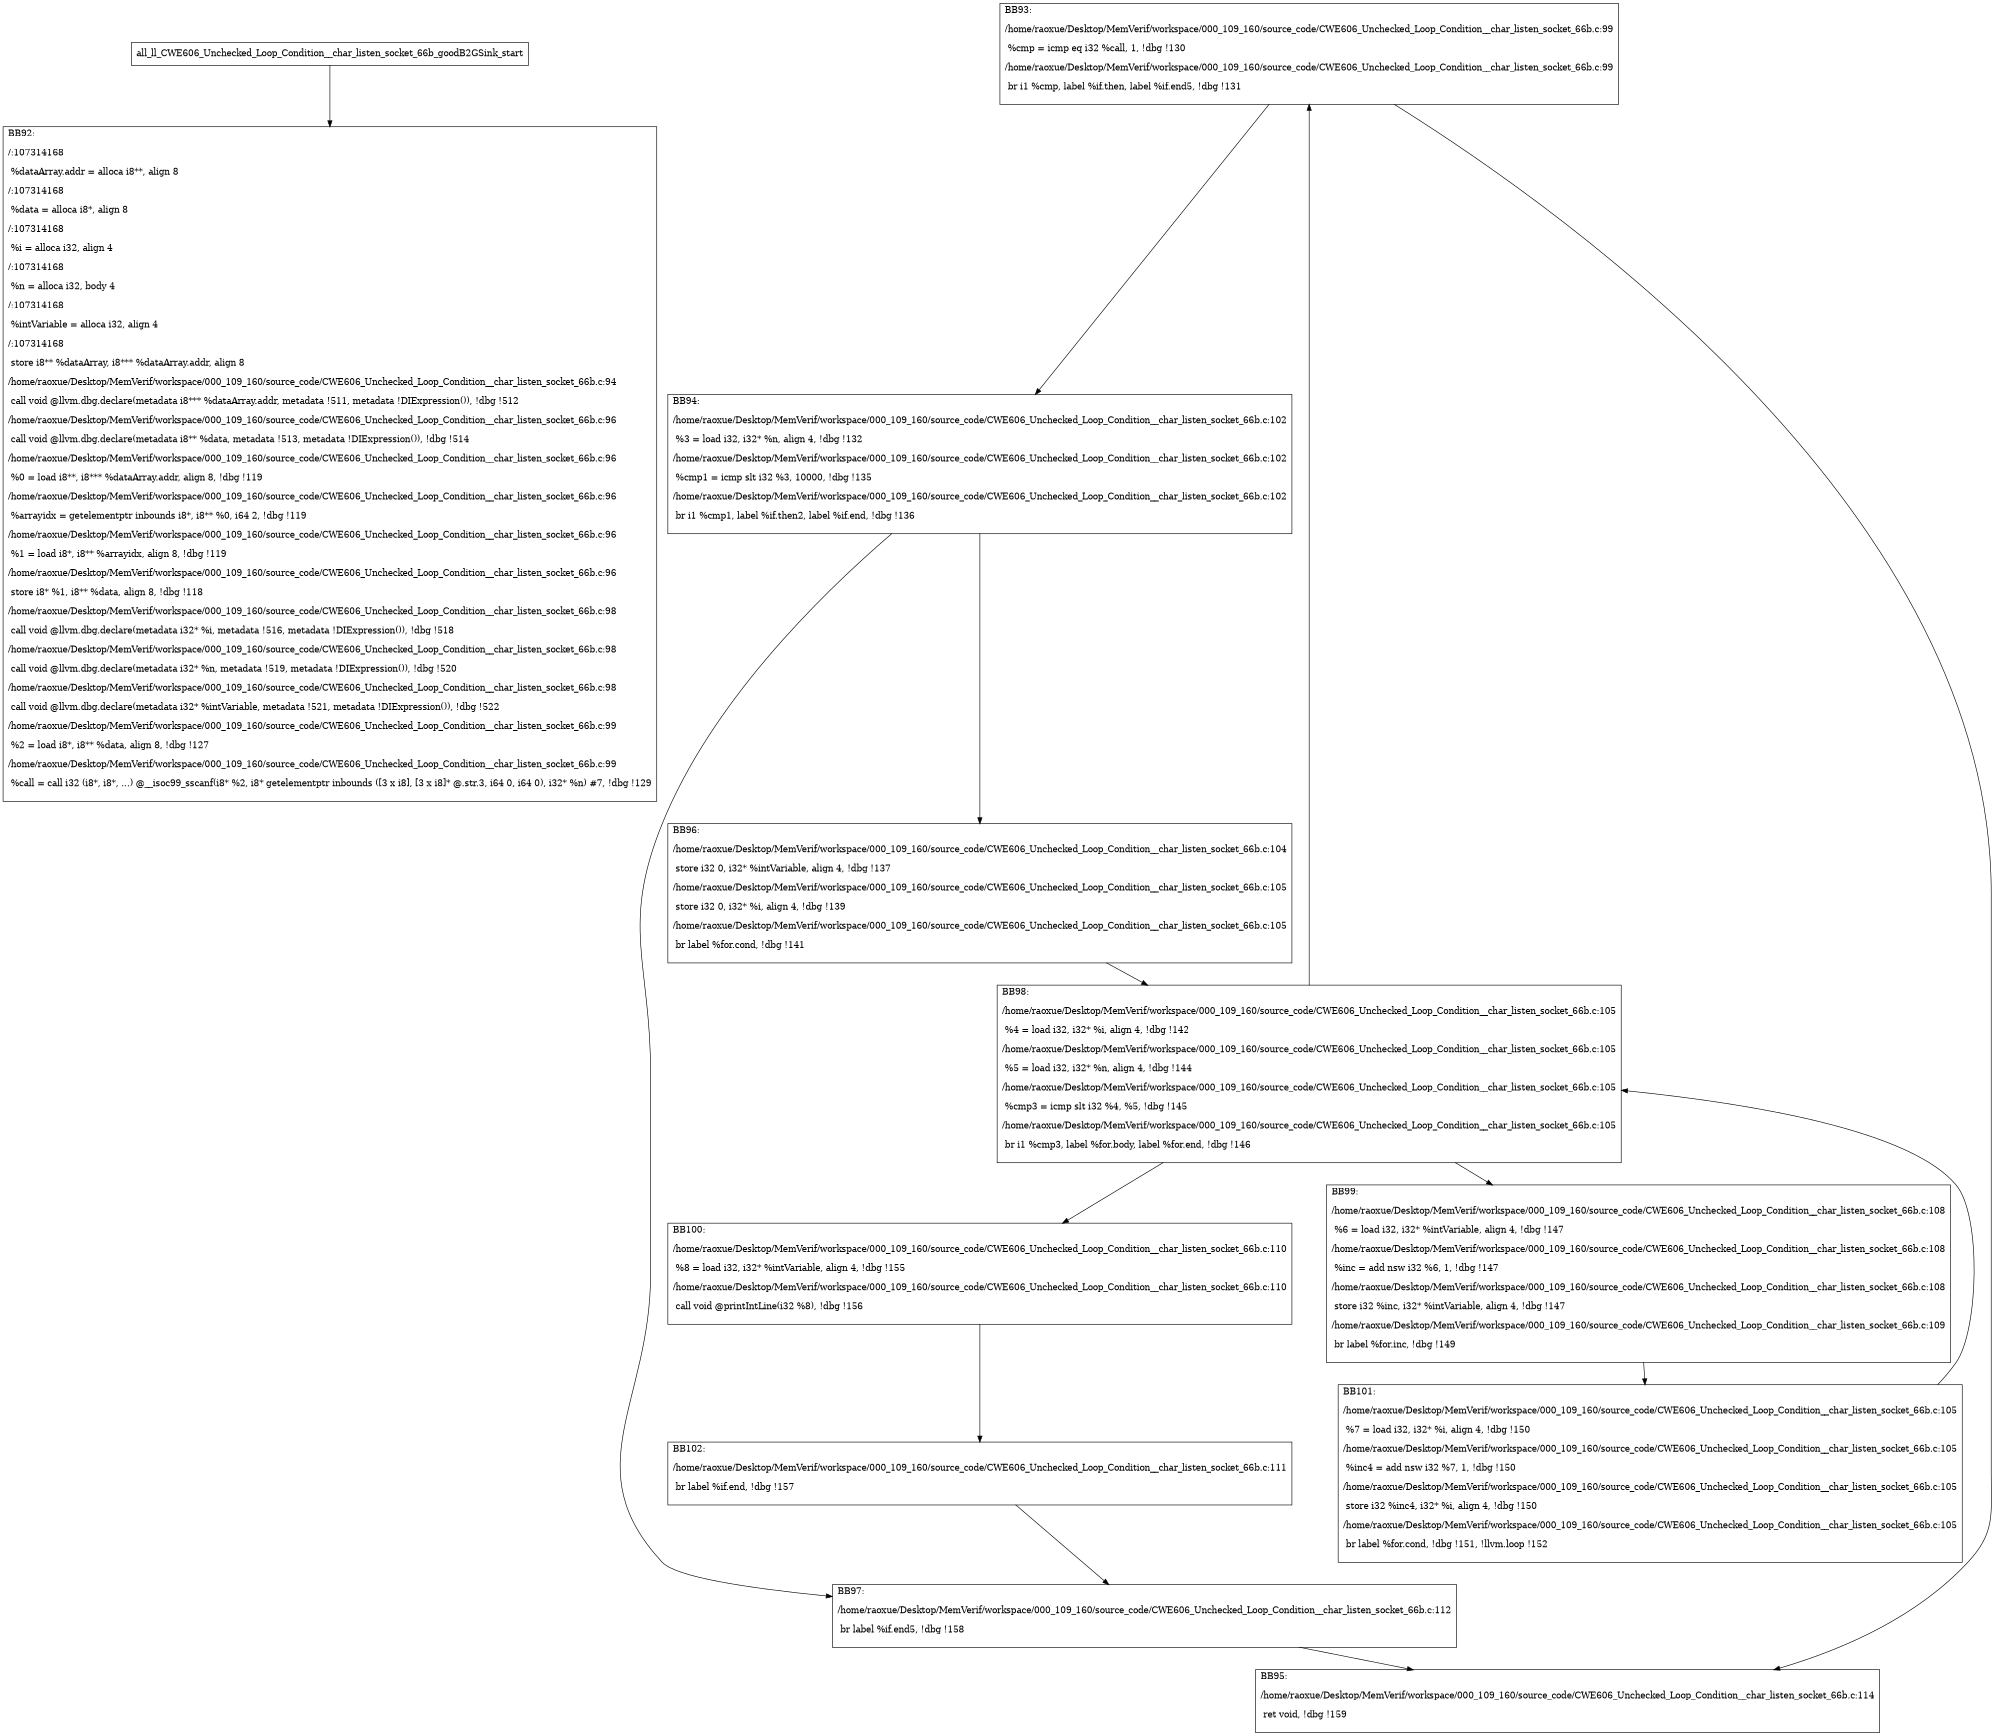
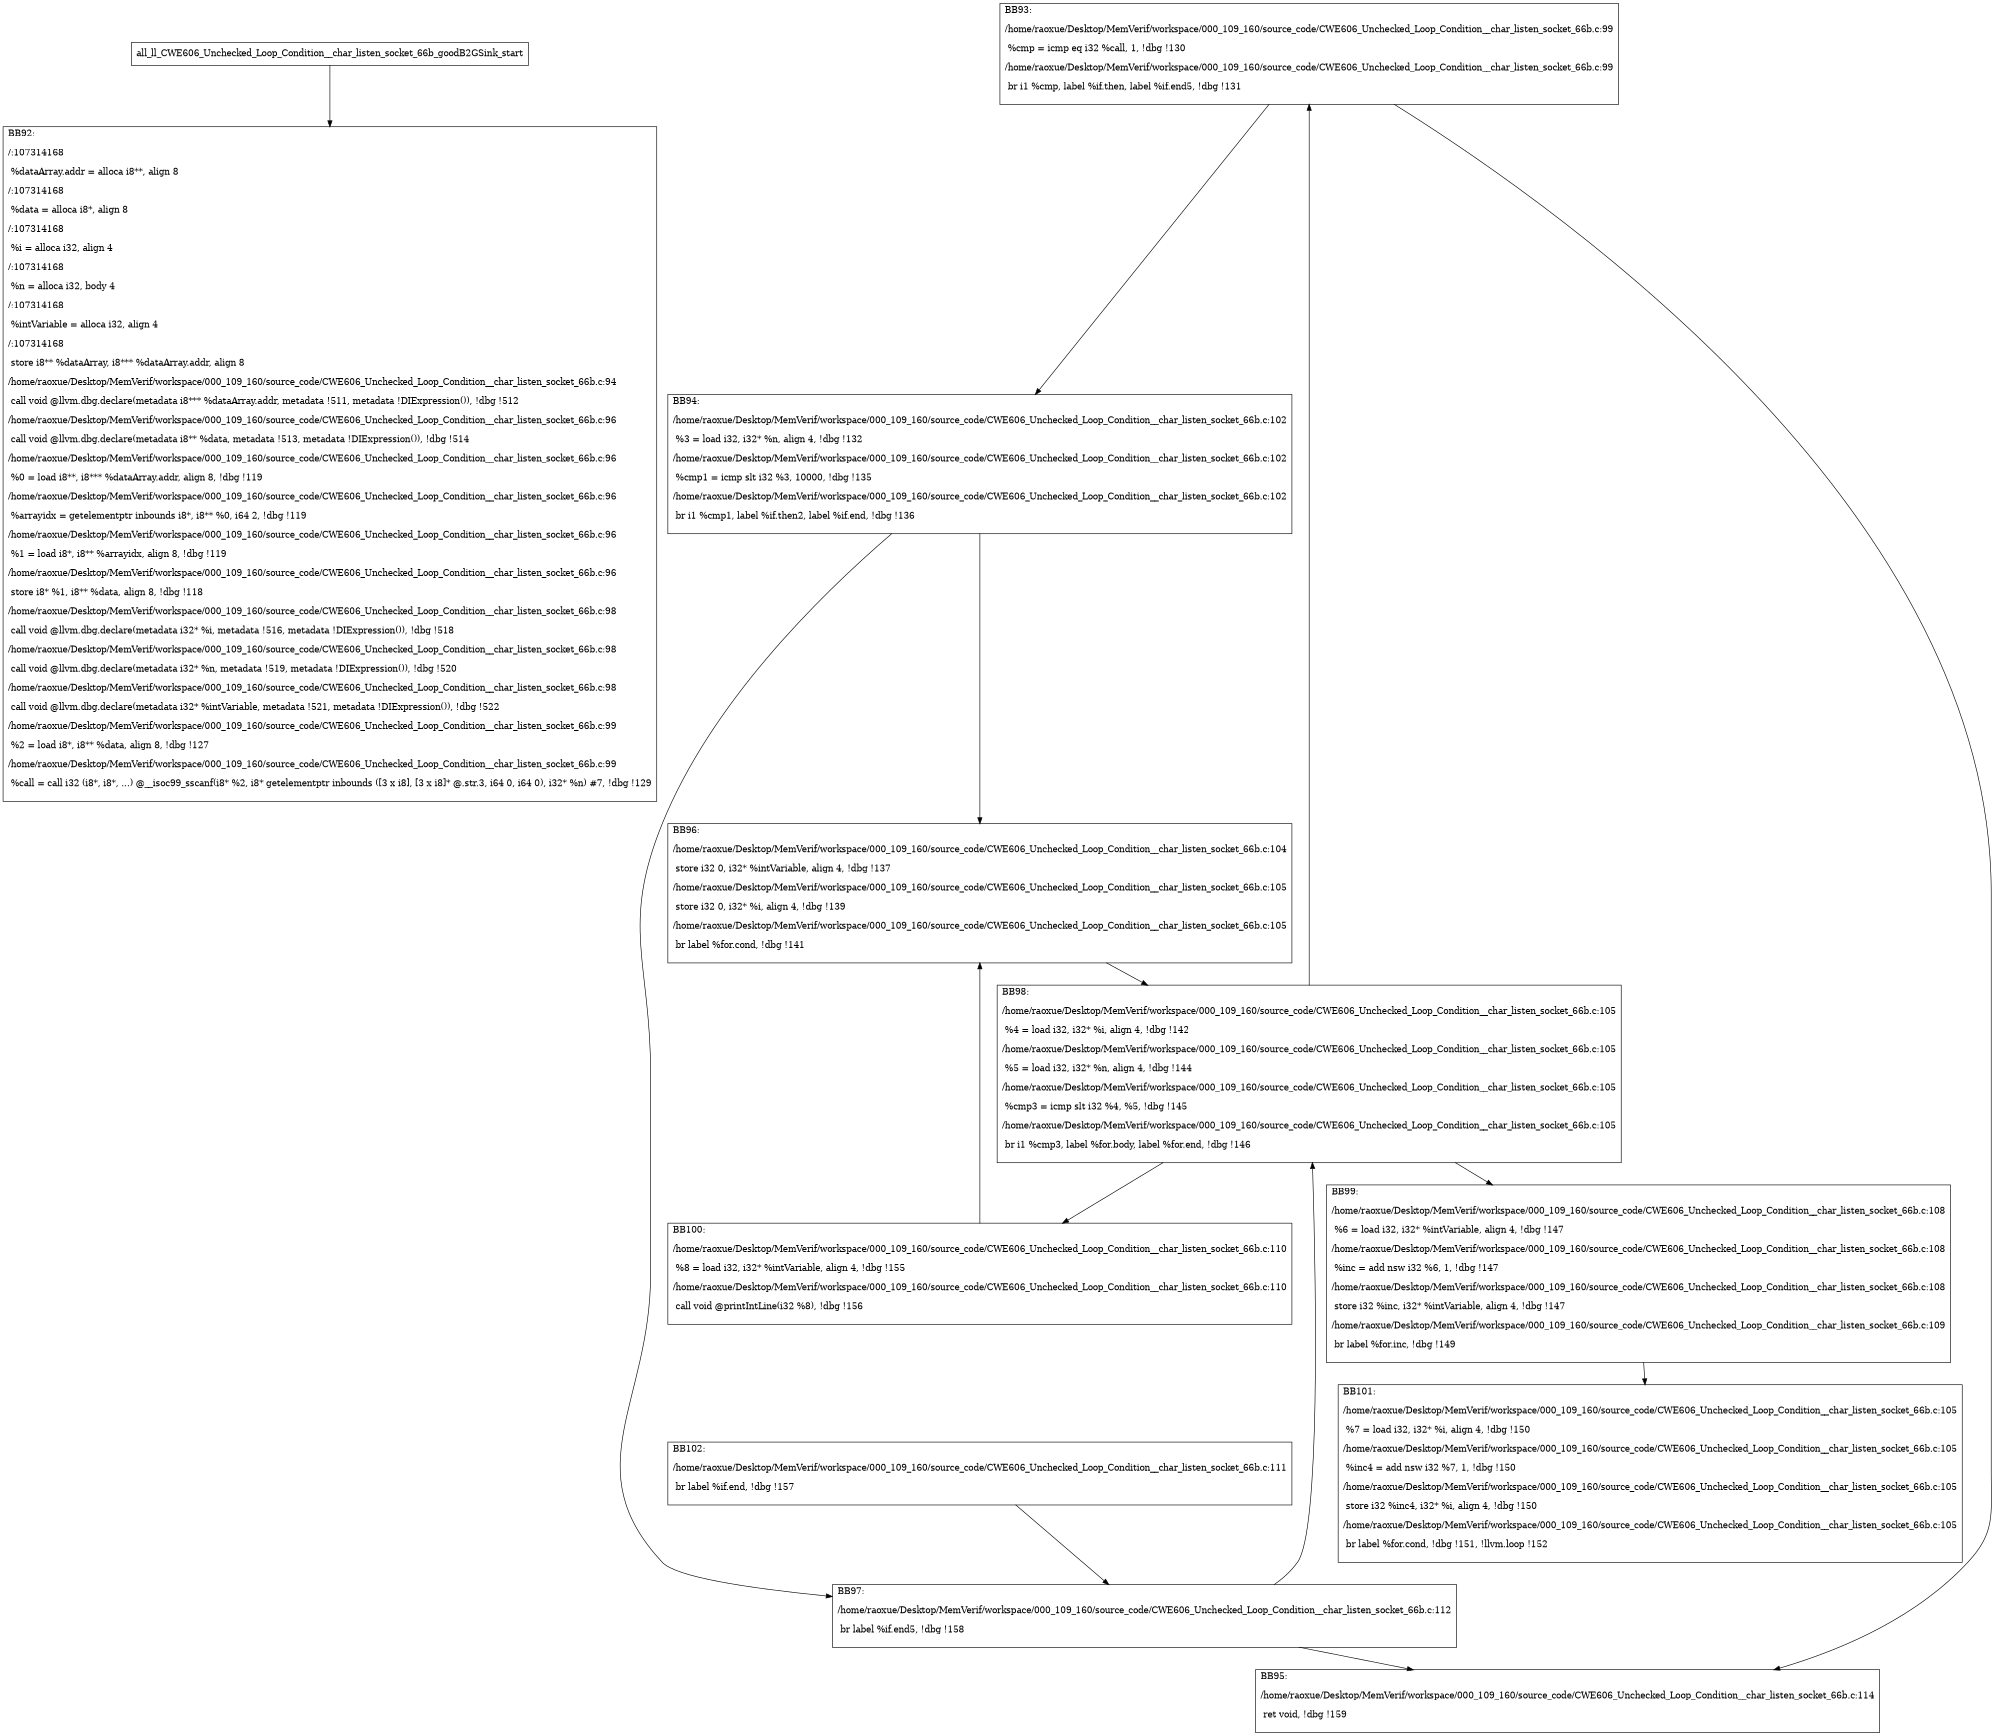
edge "BB101:" -> "BB98:": now "BB97:" -> "BB98:"
edge "BB100:" -> "BB102:": now "BB100:" -> "BB96:"
